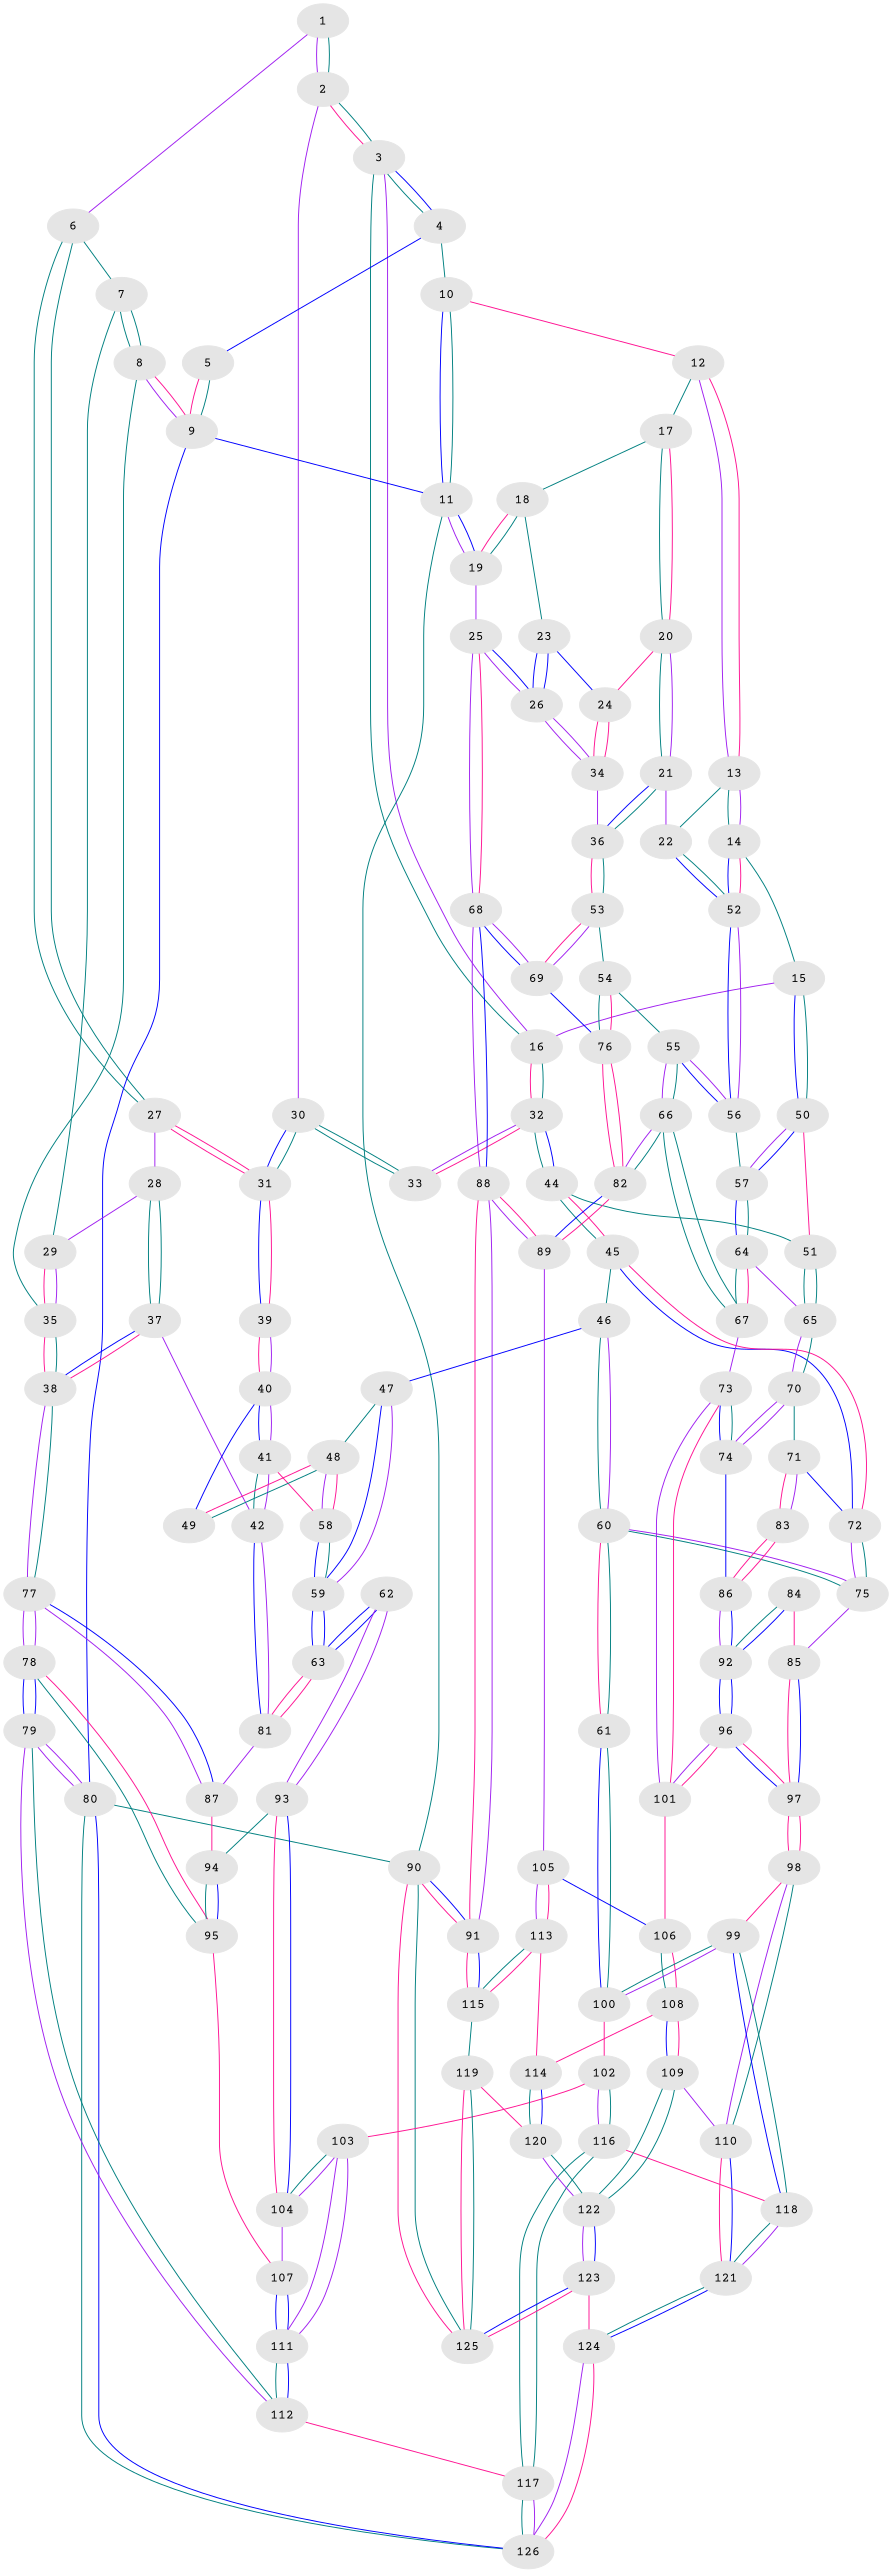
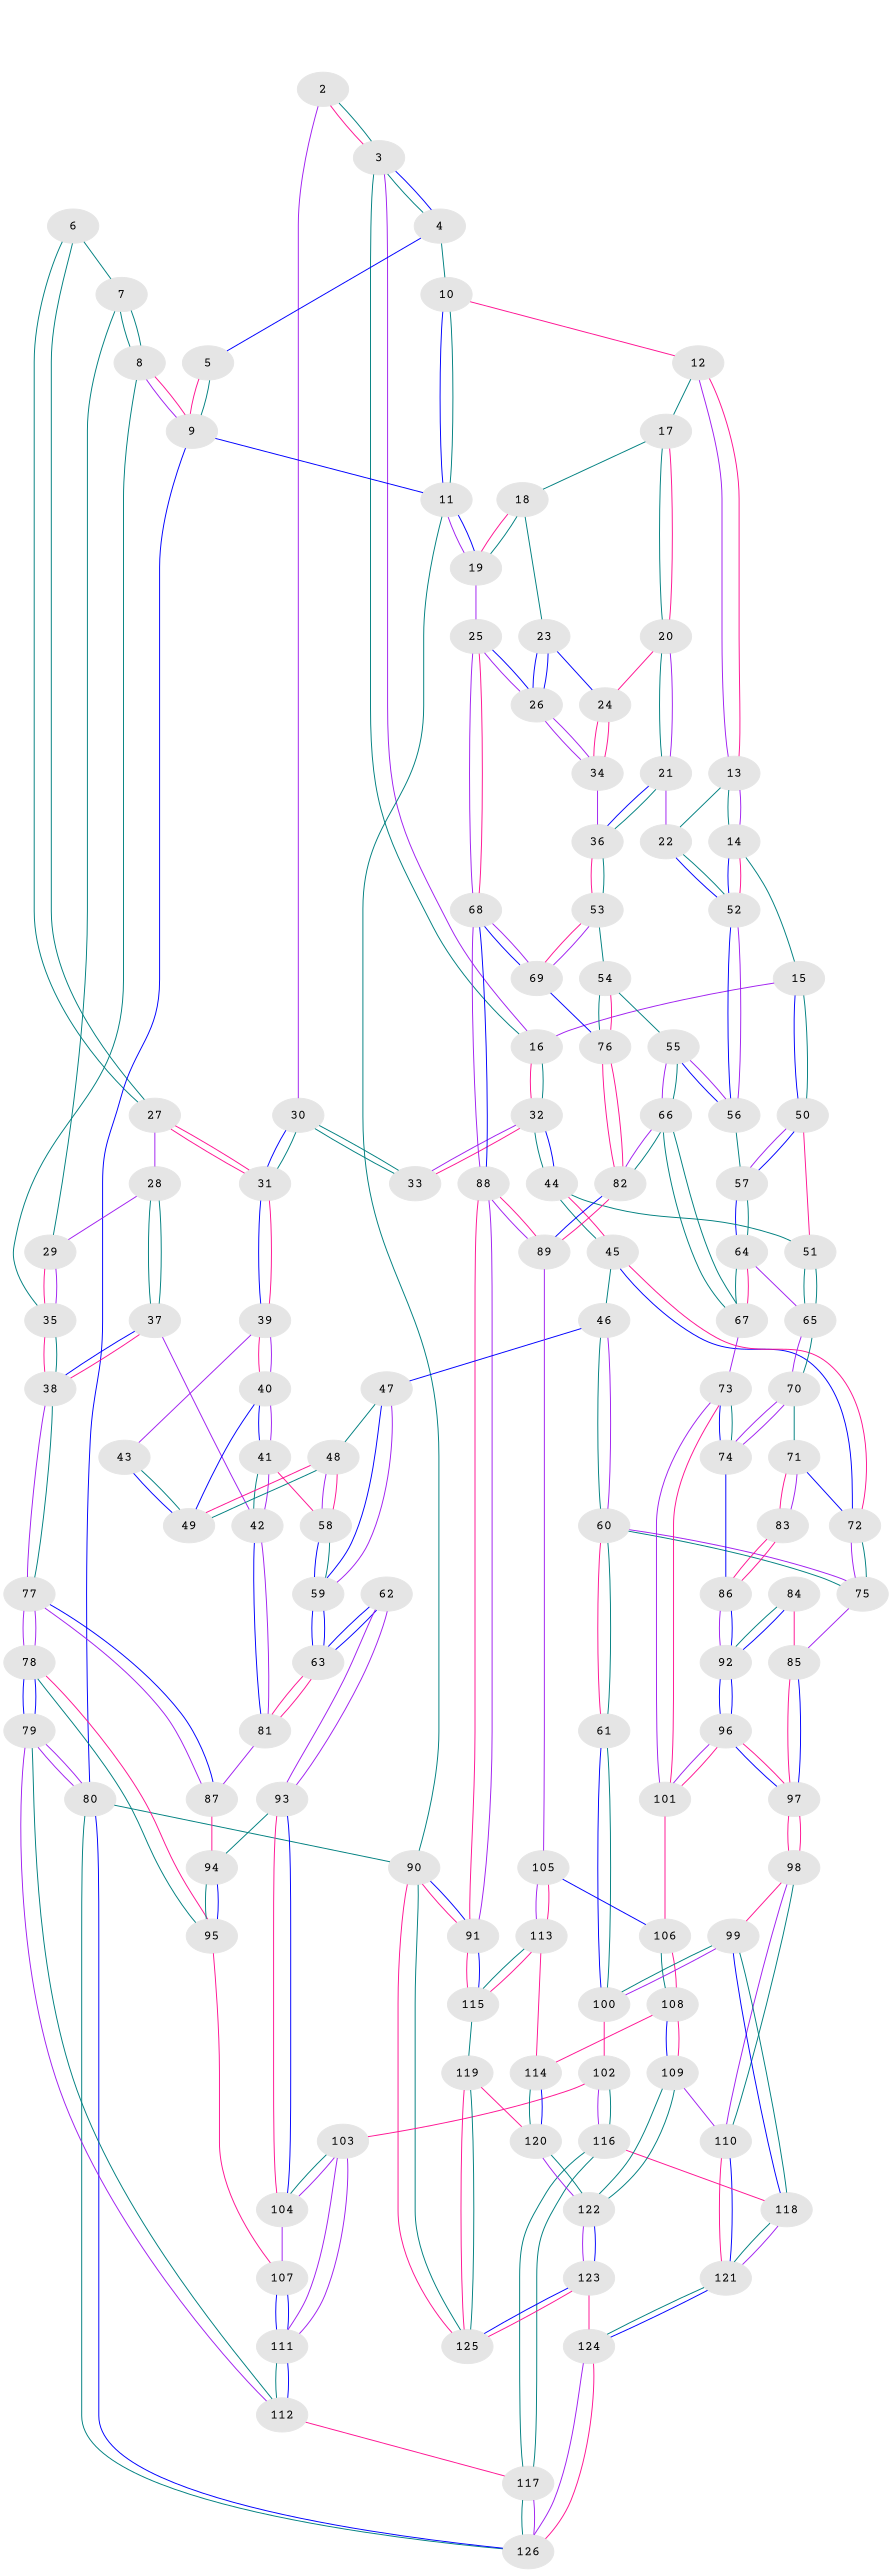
node "1": removed
node "43": added
